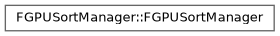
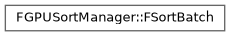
node "FGPUSortManager::FGPUSortManager": label "FGPUSortManager::FGPUSortManager" -> "FGPUSortManager::FSortBatch"
